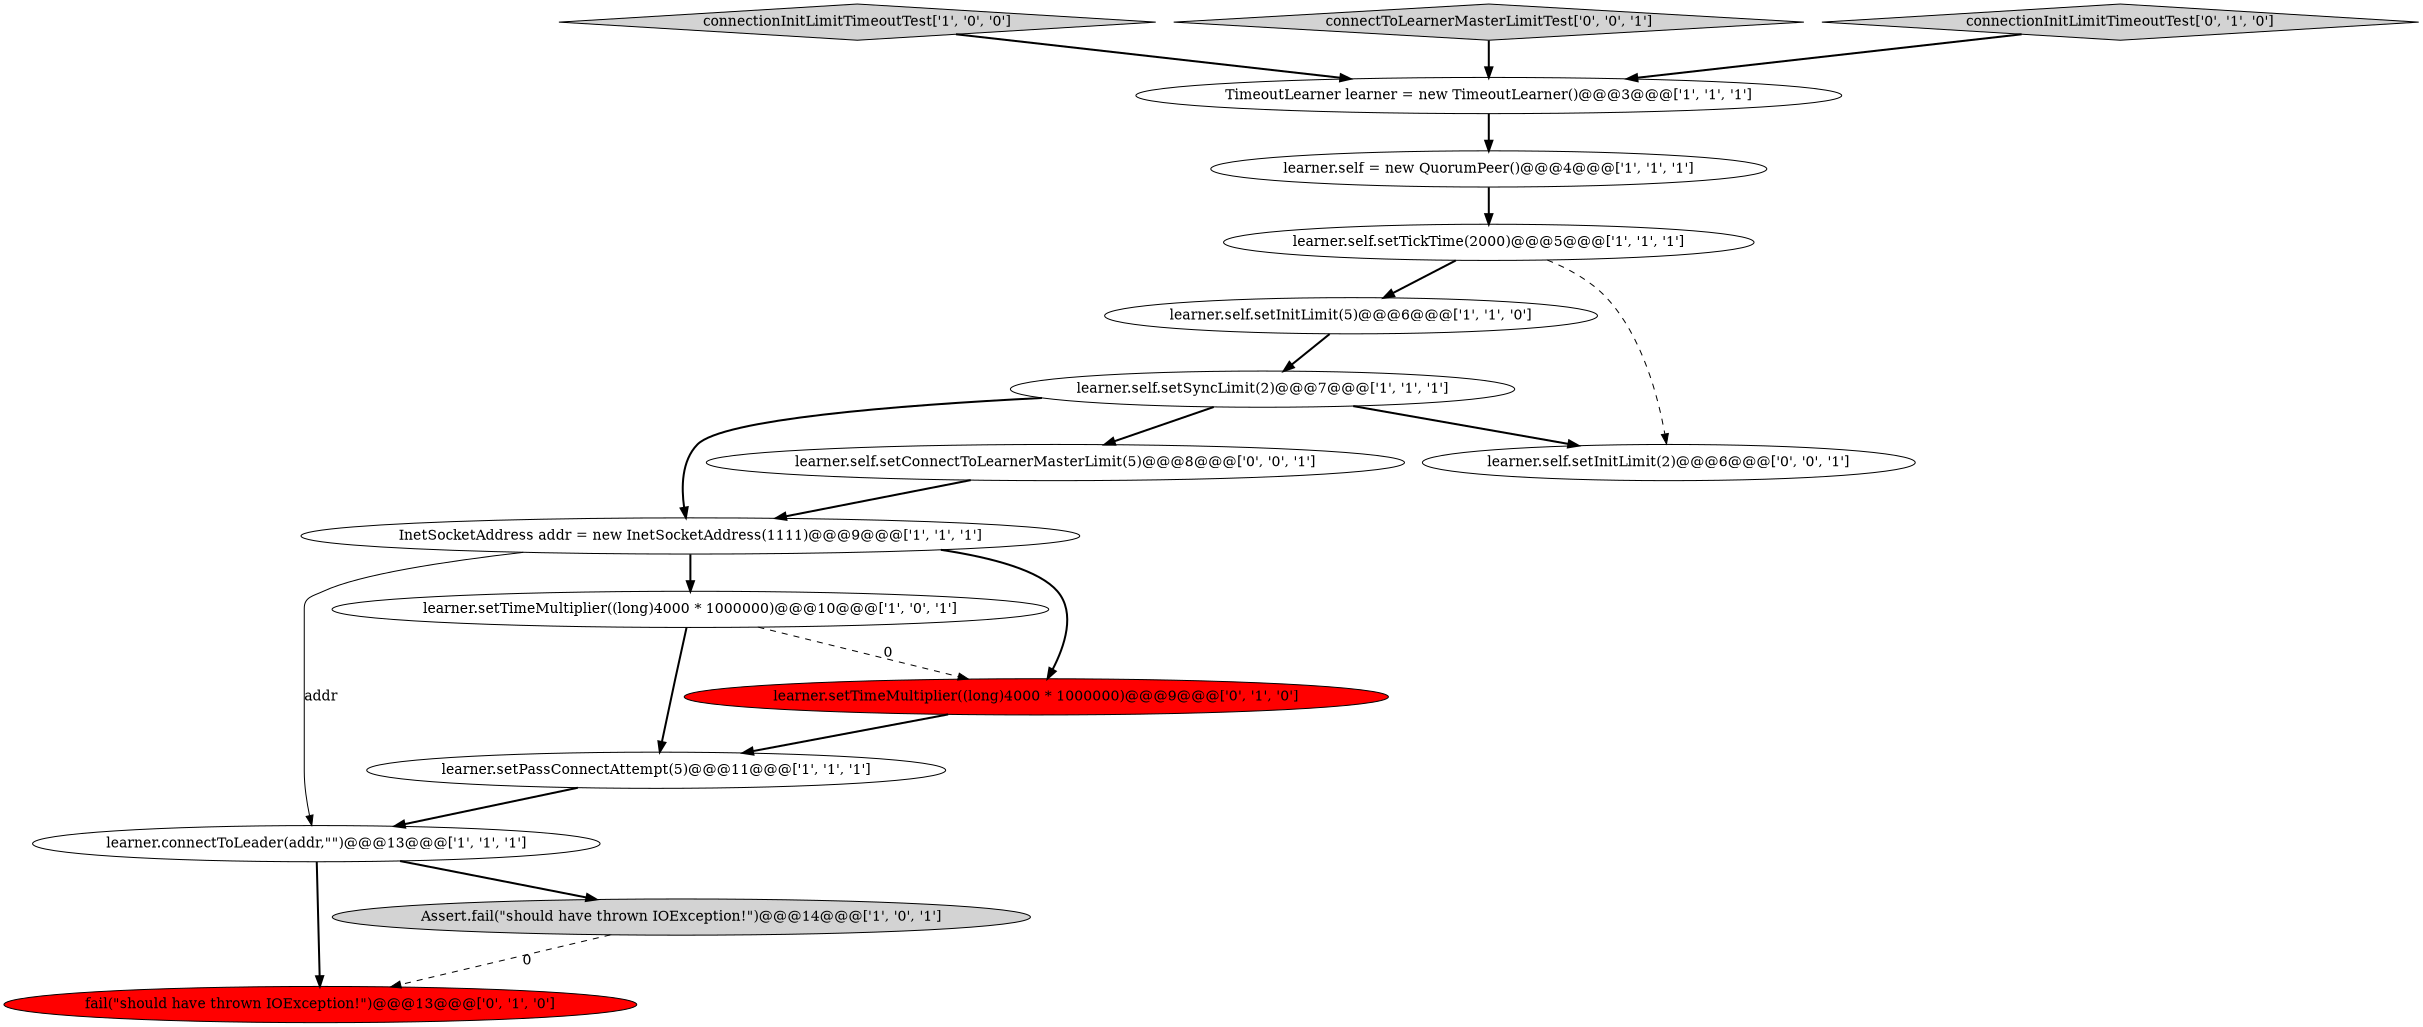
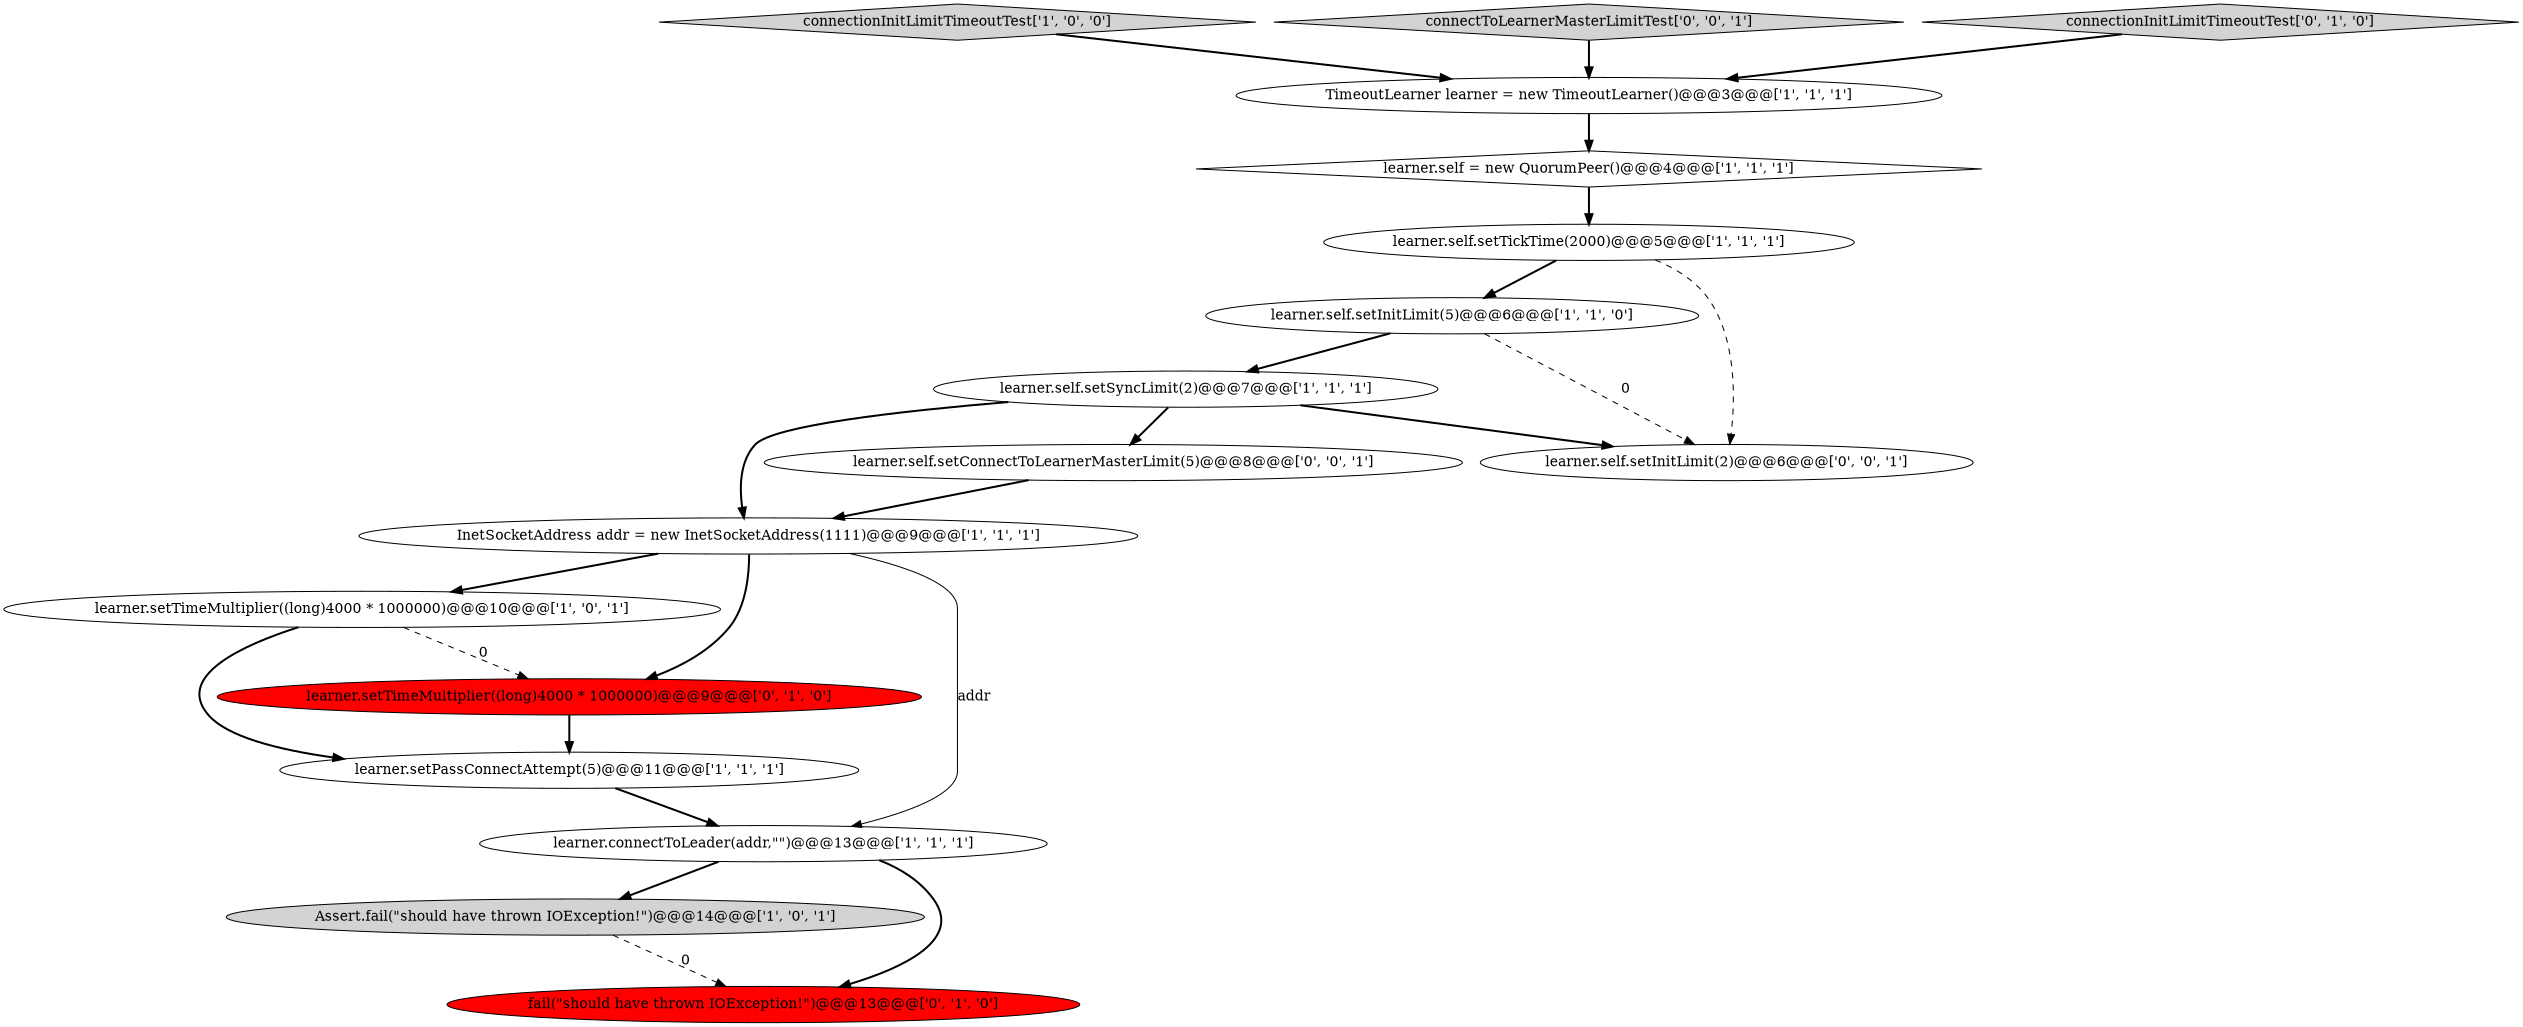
node "learner.self = new QuorumPeer()@@@4@@@['1', '1', '1']": shape ellipse -> diamond
edge "learner.self.setInitLimit(5)@@@6@@@['1', '1', '0']" -> "learner.self.setInitLimit(2)@@@6@@@['0', '0', '1']": added, label "0"
